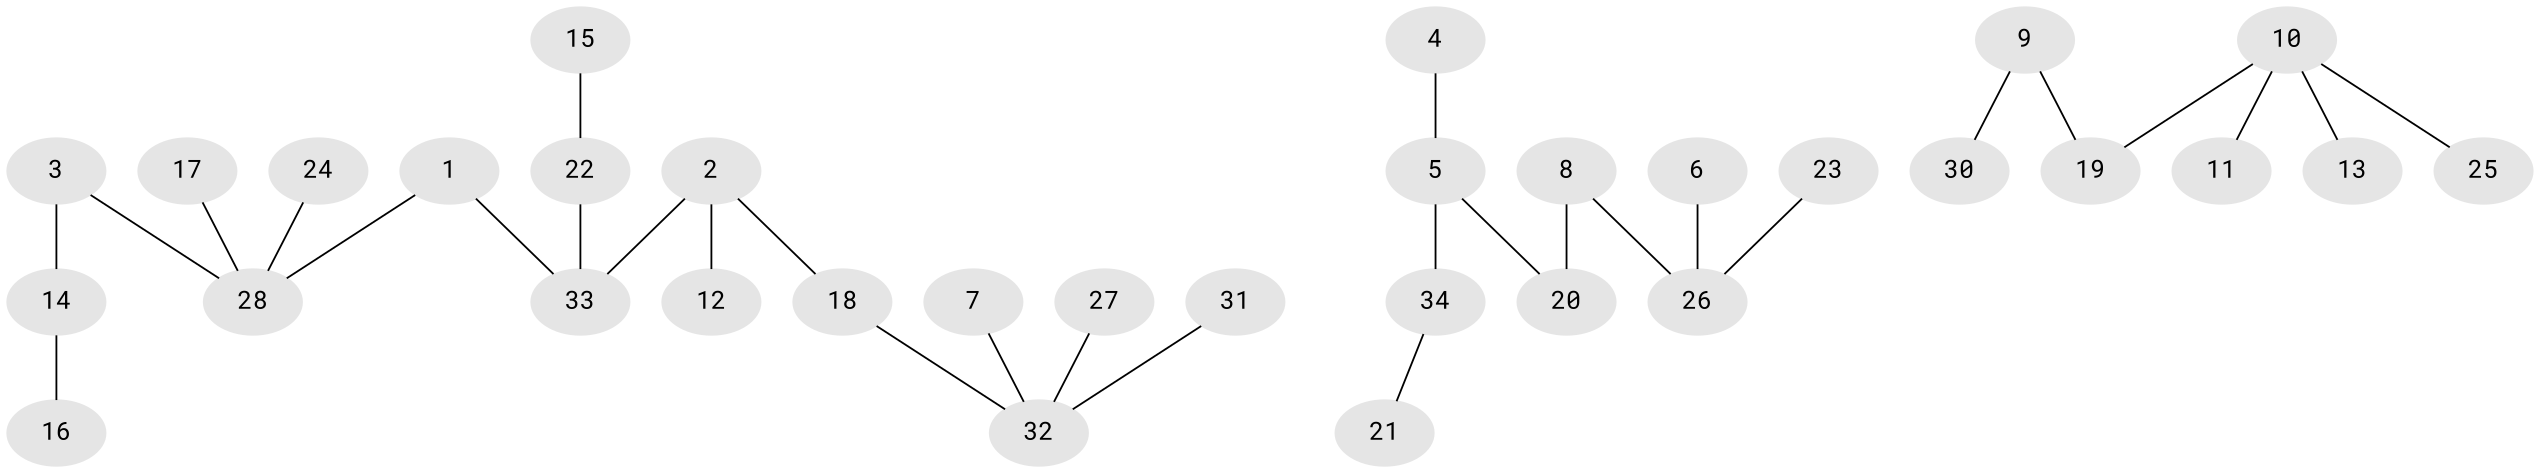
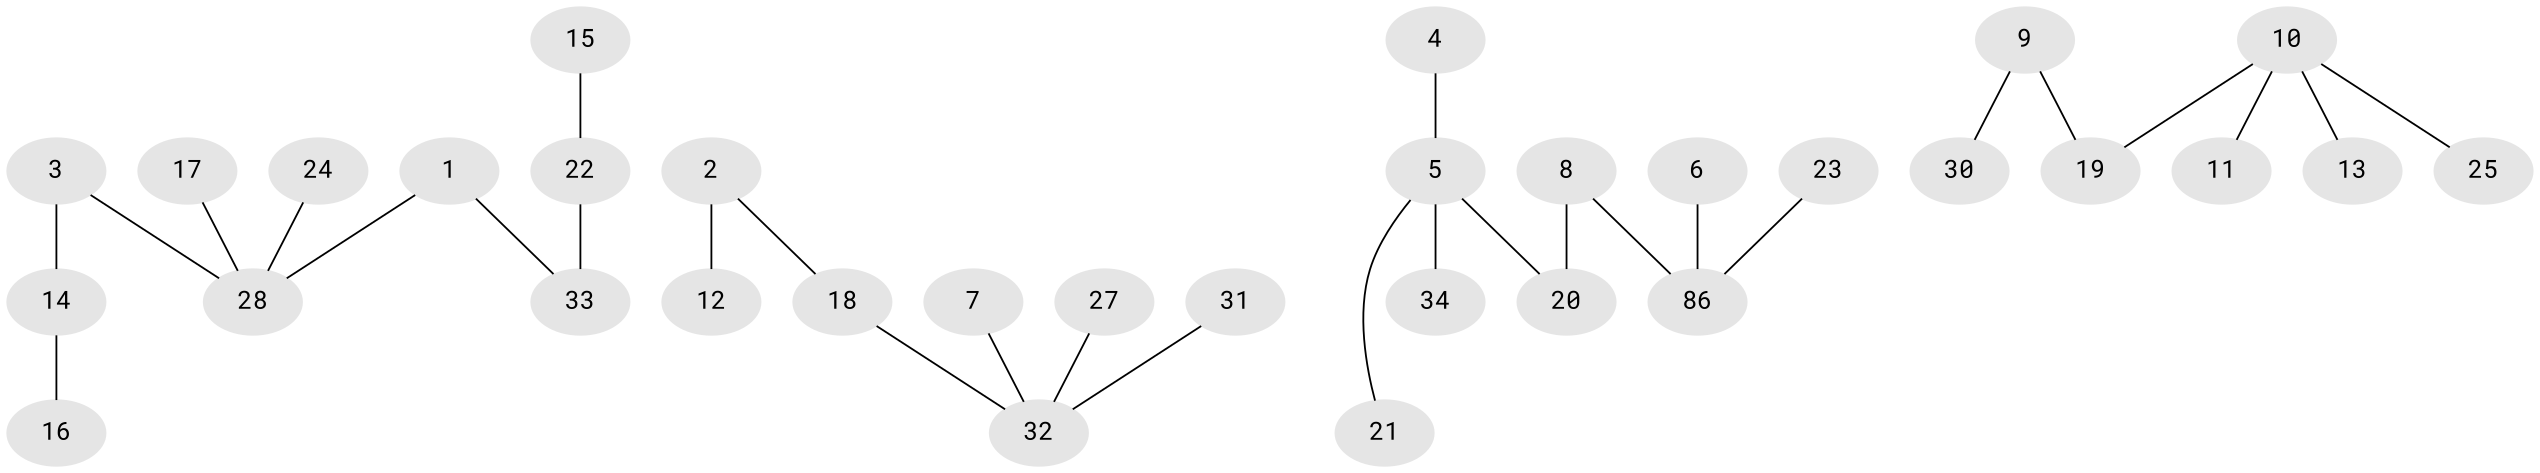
edge "2" -- "33": removed
node "26": label "26" -> "86"
edge "34" -- "21": now "5" -- "21"
